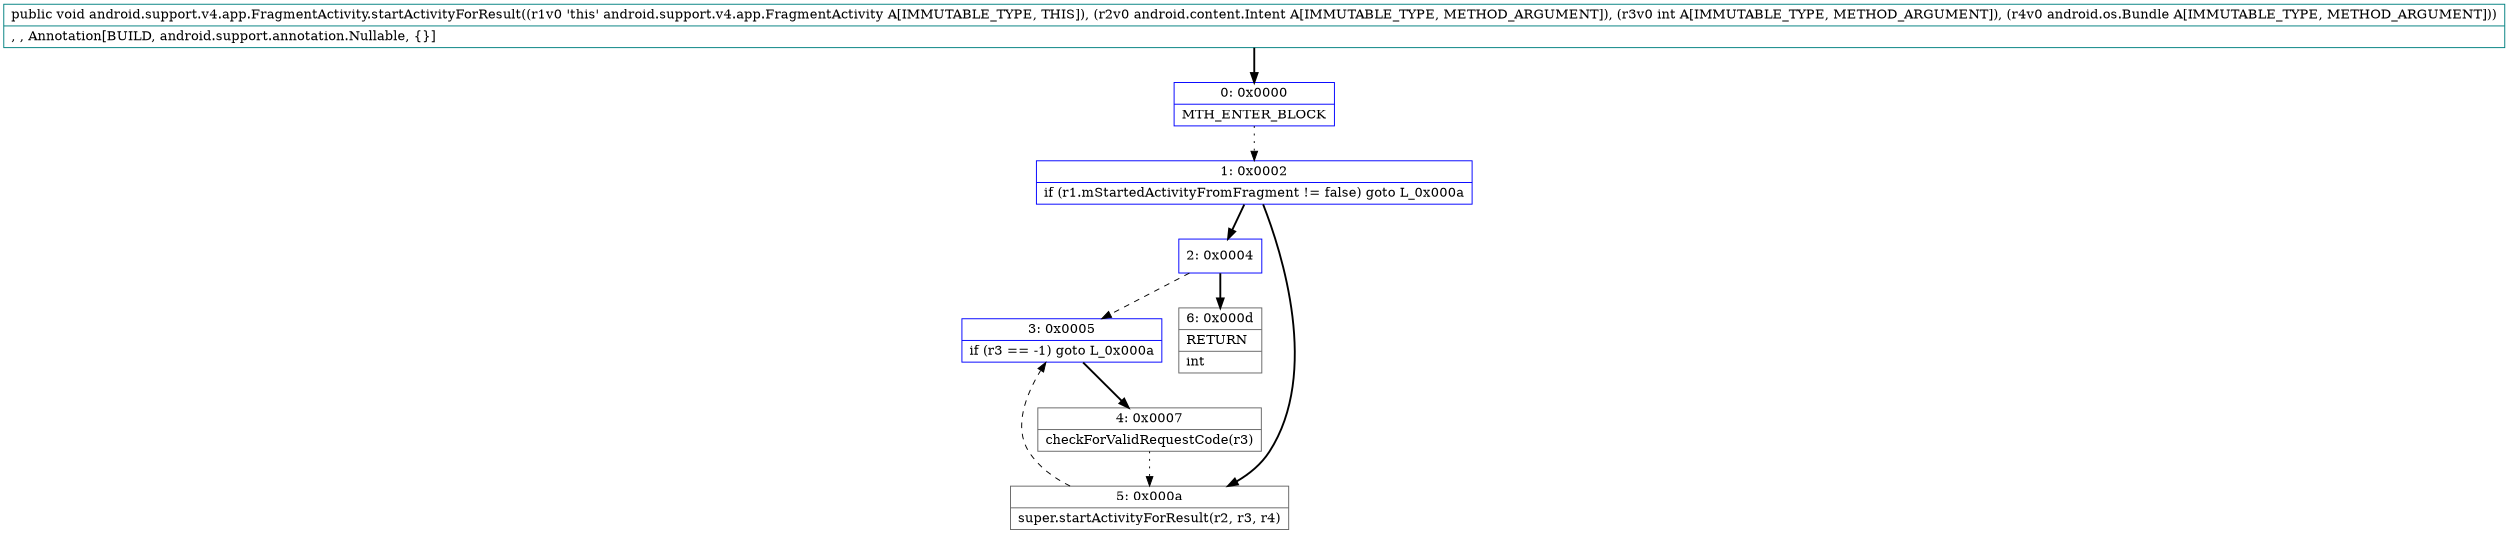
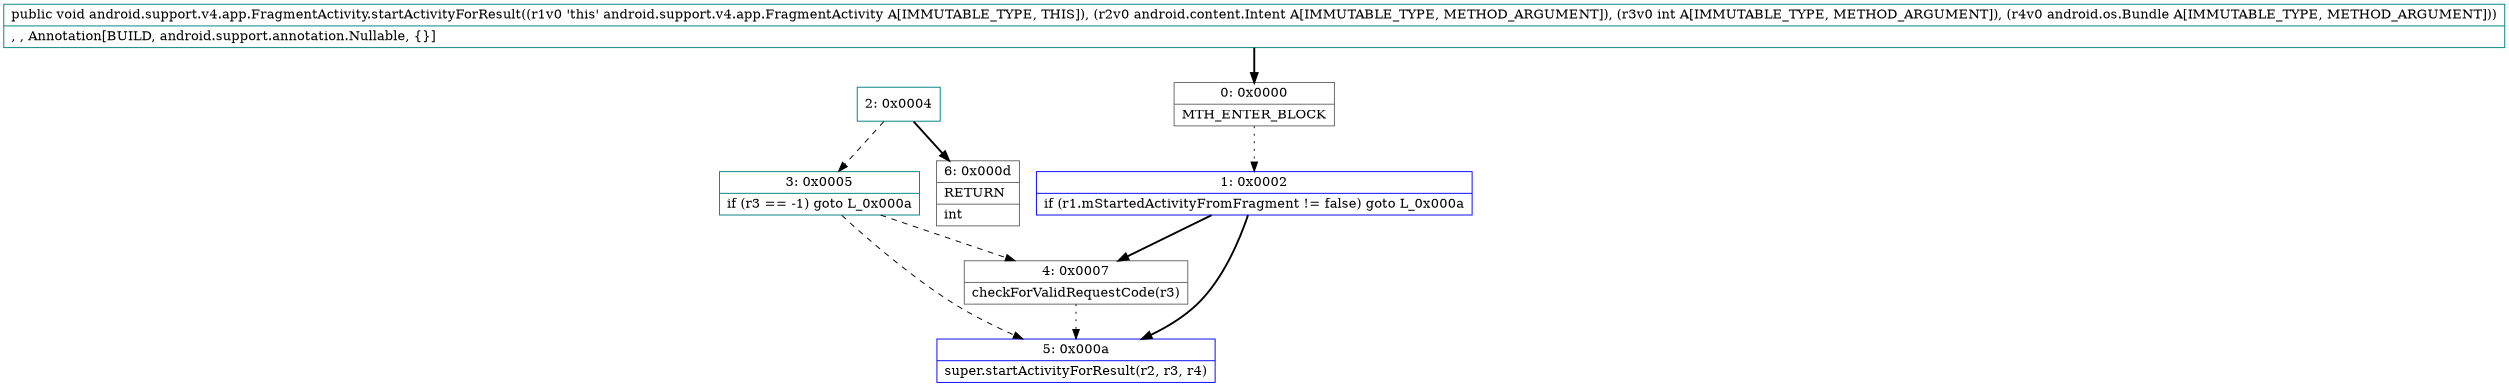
node "0: 0x0000": color blue -> gray40
edge "1: 0x0002" -> "2: 0x0004": now "1: 0x0002" -> "4: 0x0007"
node "2: 0x0004": color blue -> teal
node "3: 0x0005": color blue -> teal
edge "3: 0x0005" -> "4: 0x0007": style bold -> dashed
edge "5: 0x000a" -> "3: 0x0005": reversed
node "5: 0x000a": color gray40 -> blue
